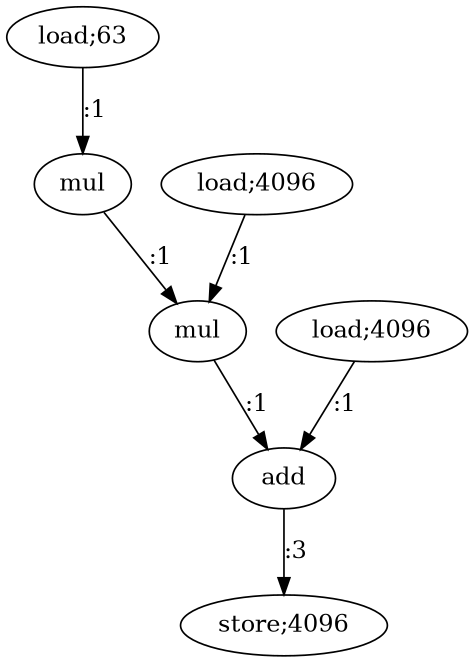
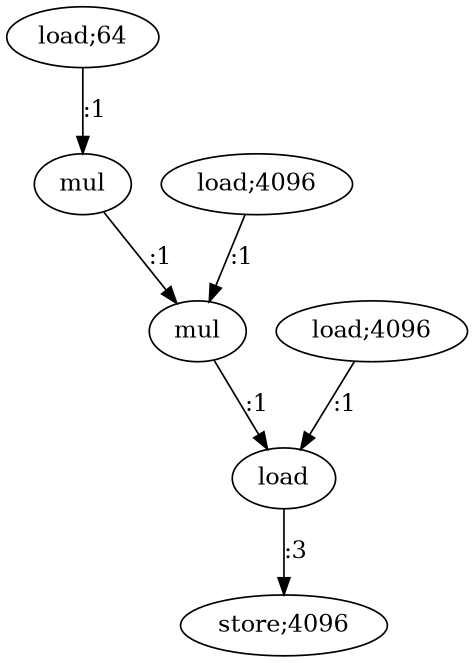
node "load;63": label "load;63" -> "load;64"
node "add": label "add" -> "load"
